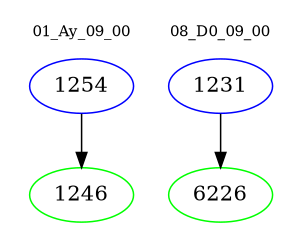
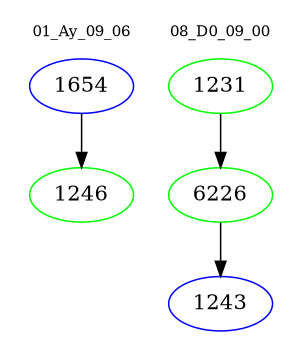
cluster "01_Ay_09_00": label "01_Ay_09_00" -> "01_Ay_09_06"
node "1254": label "1254" -> "1654"
node "1231": color blue -> green
node "1243": added
